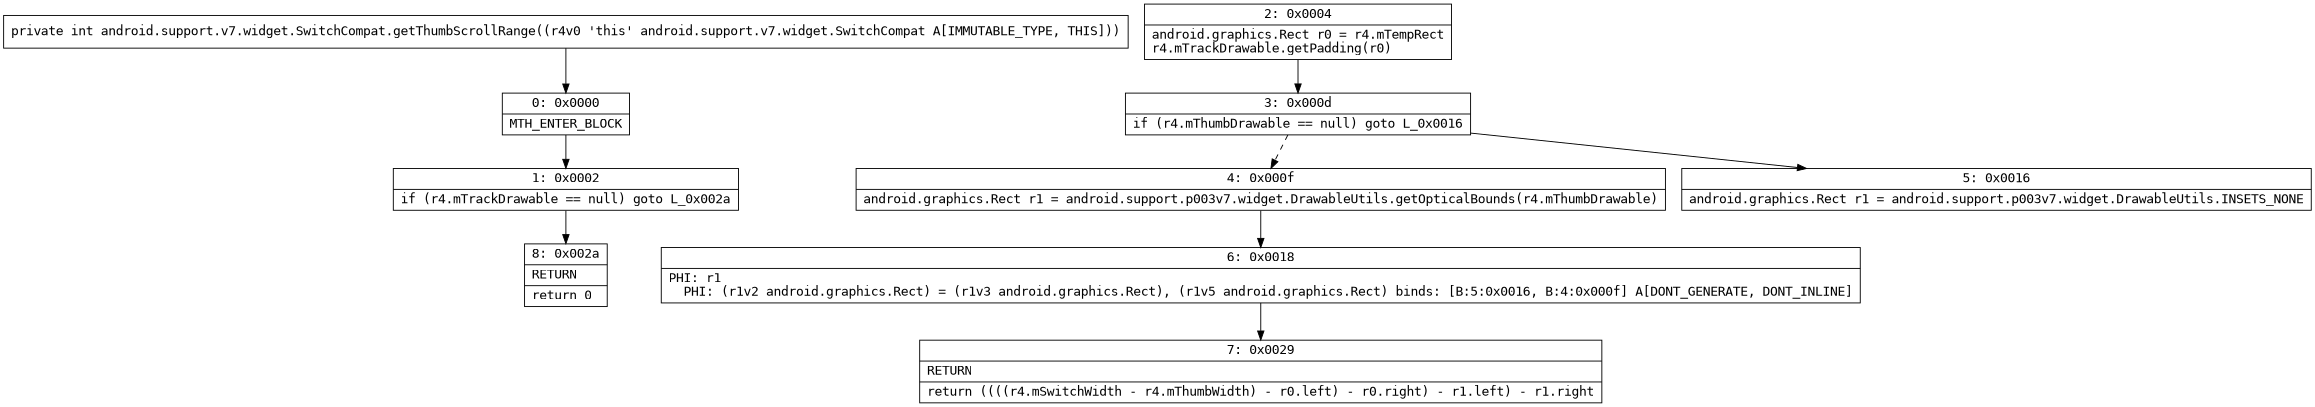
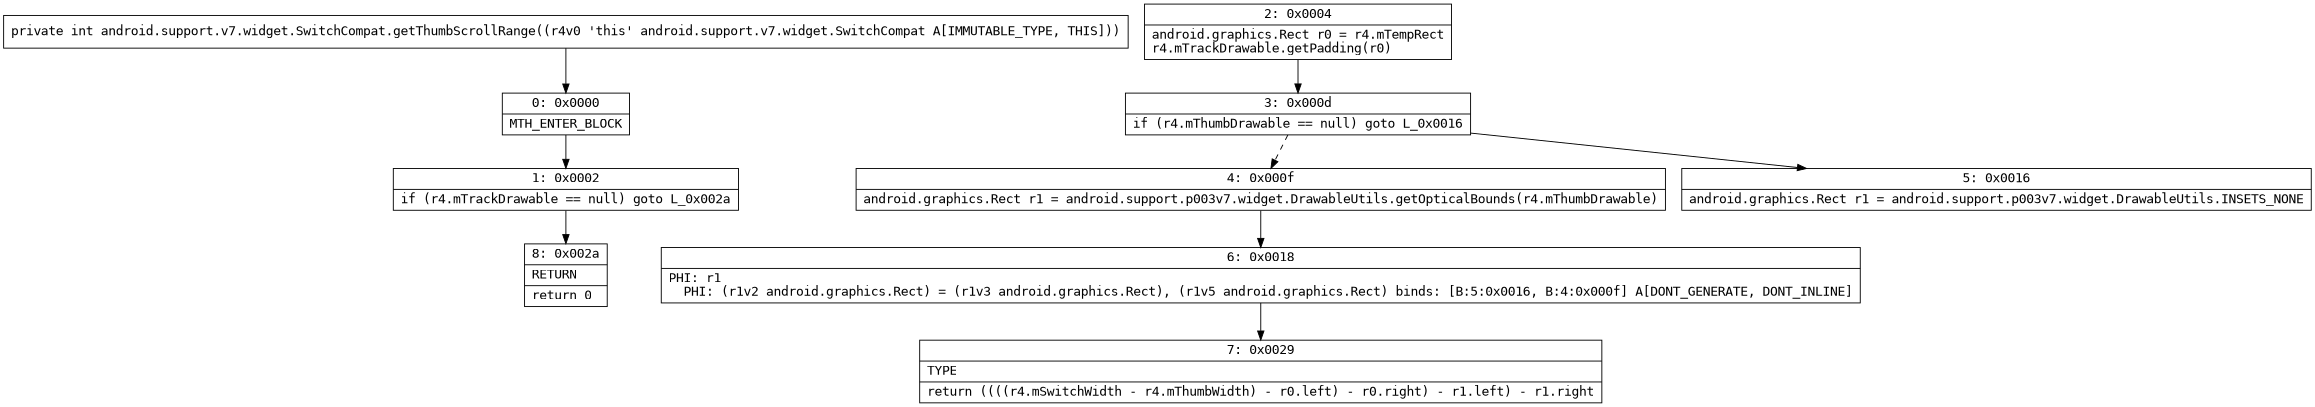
node "7: 0x0029": text "RETURN" -> "TYPE"
